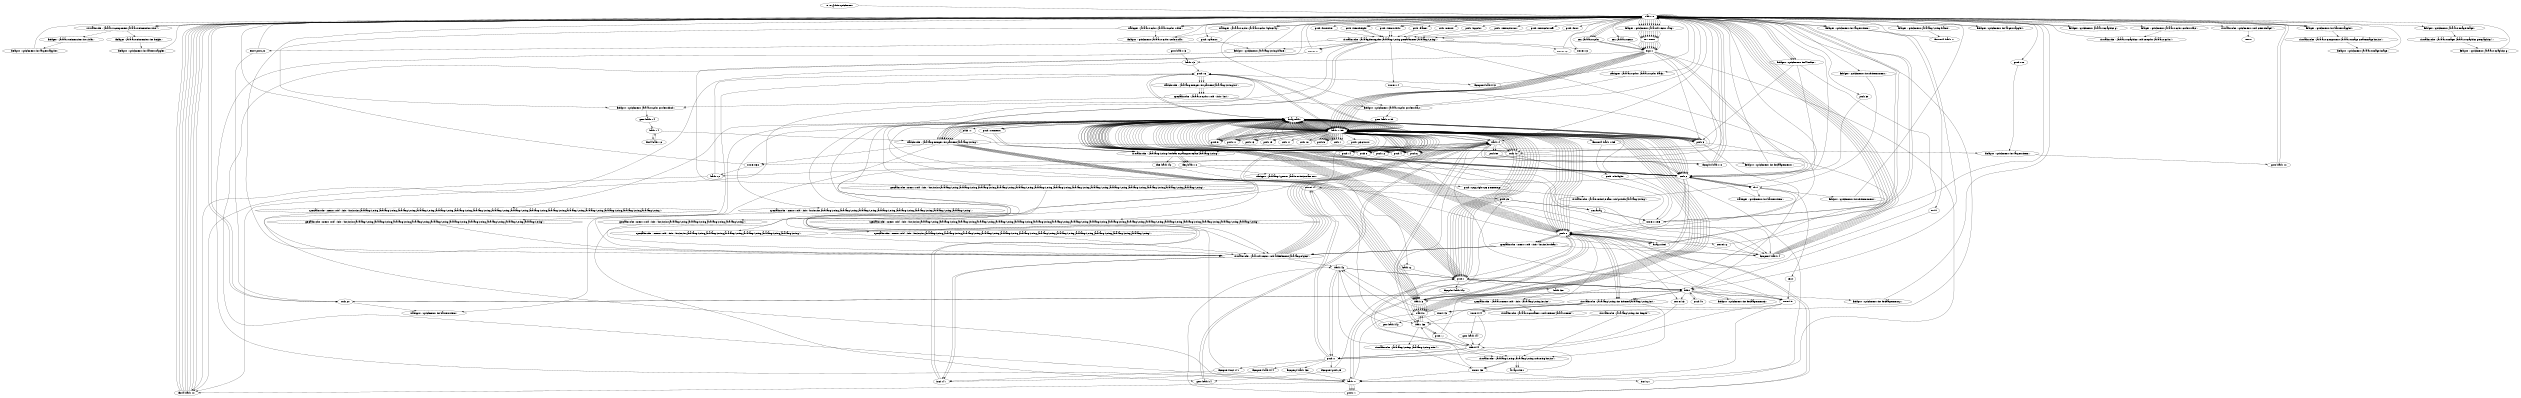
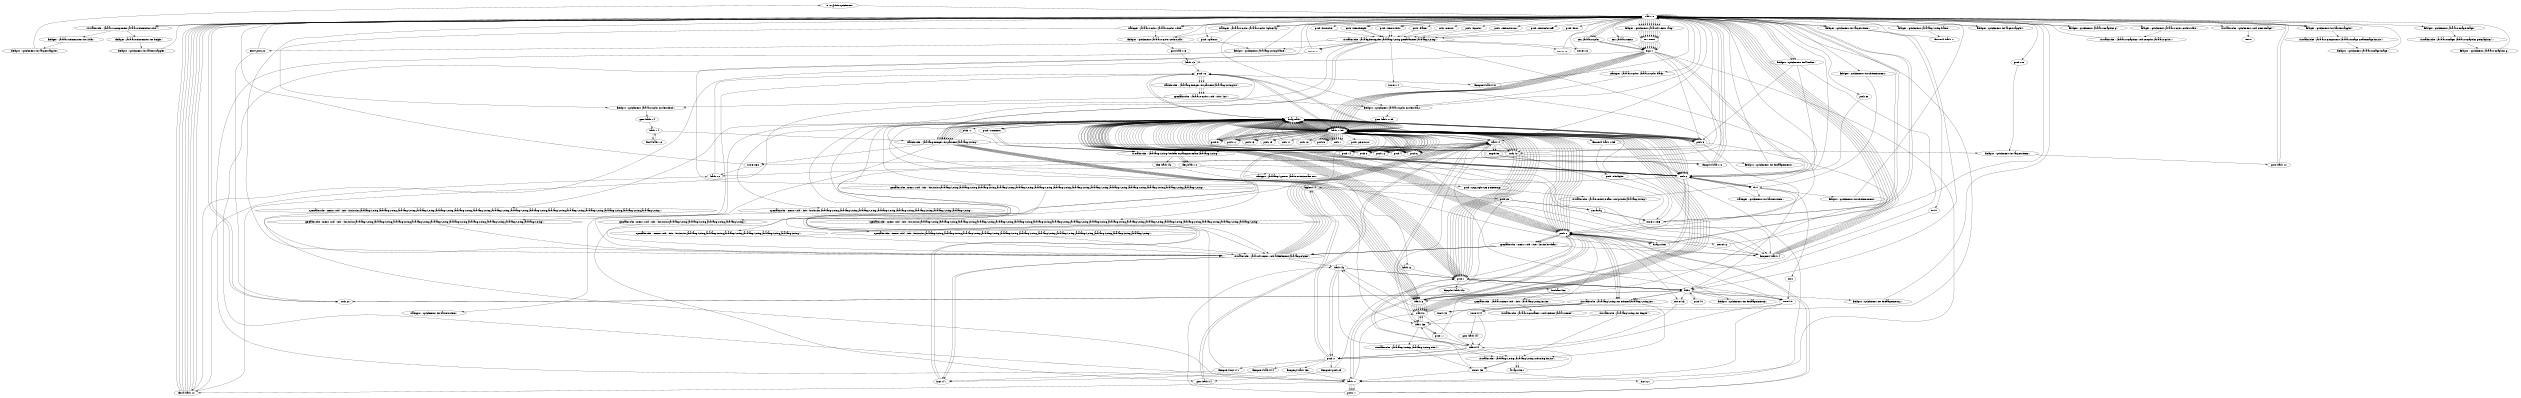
edge "fieldput <quickmenu: int largeur_applet>" -> "load.r r0": now "fieldput <quickmenu: int largeur_applet>" -> "r0 := @this: quickmenu"
edge "fieldput <quickmenu: java.awt.Color couleur_lib>" -> "goto load.r r3": added
node "push 50": label "push 50" -> "length 50"
node "store.i r4": label "store.i r4" -> "applet.i r4"
edge "load.r r2" -> "ifnull load.r r0": reversed
node "new.i": label "new.i" -> "sub.i"
node "load.i i38": label "load.i i38" -> "boolean.i i38"
edge "push 20" -> "staticput <quickmenu: int hauteur_item>": removed
node "goto load.i i42": removed
